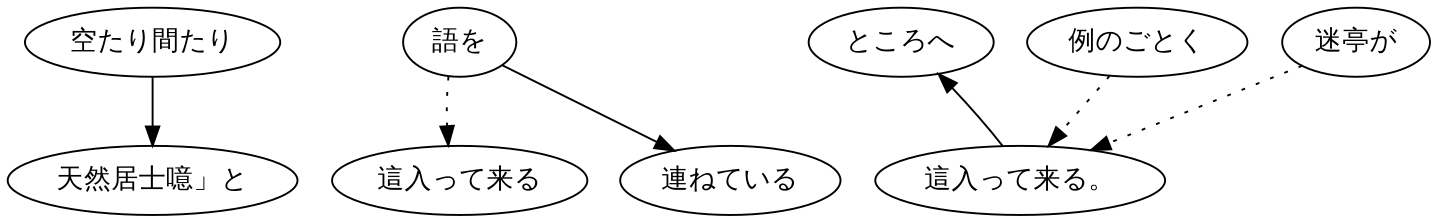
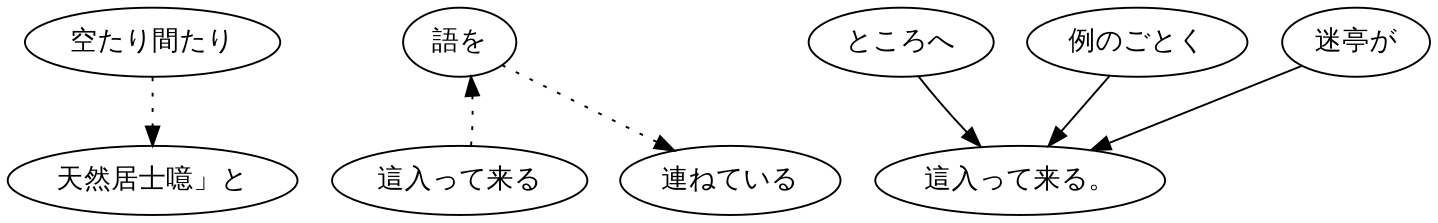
edge "語を" -> "這入って来る": reversed
edge "空たり間たり" -> "天然居士噫」と": style solid -> dotted
edge "語を" -> "連ねている": style solid -> dotted
edge "例のごとく" -> "這入って来る。": style dotted -> solid
edge "迷亭が" -> "這入って来る。": style dotted -> solid
edge "這入って来る。" -> "ところへ": reversed
